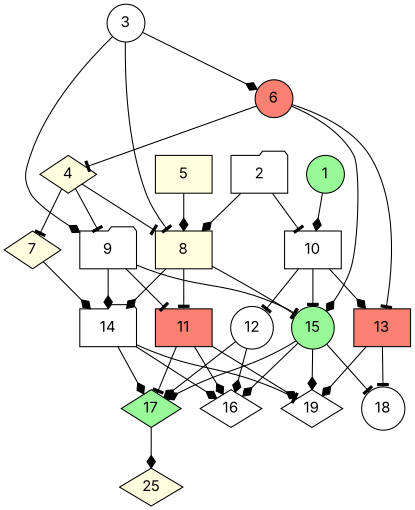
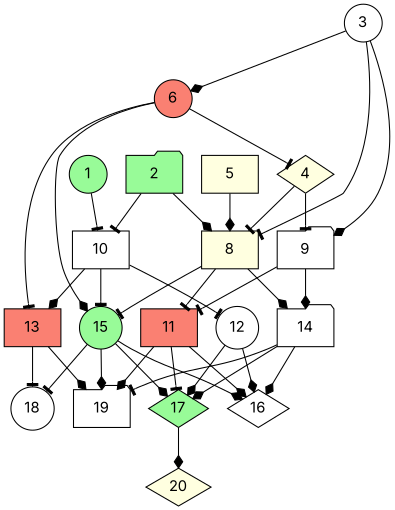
node "2": fillcolor white -> palegreen
edge "1" -> "10": arrowhead diamond -> tee
node "7": removed
edge "9" -> "15": removed
node "19": shape diamond -> folder
node "25": label "25" -> "20"
